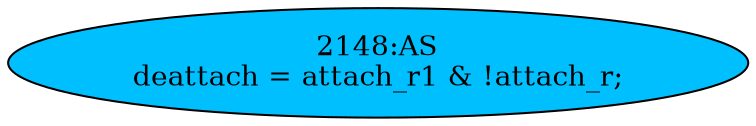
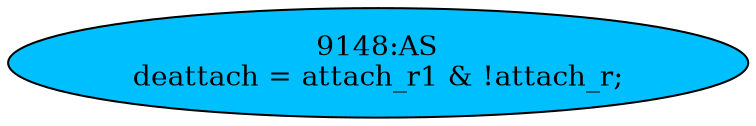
node "2148:AS deattach = attach_r1 & !attach_r;": label "2148:AS deattach = attach_r1 & !attach_r;" -> "9148:AS deattach = attach_r1 & !attach_r;"
